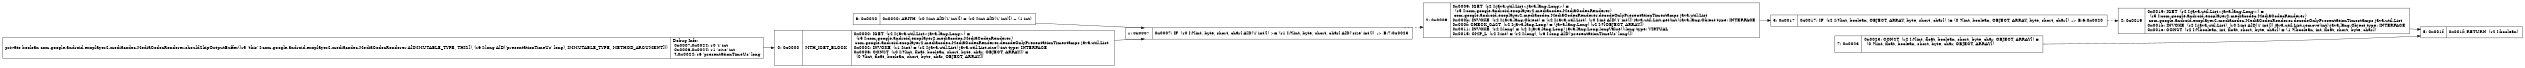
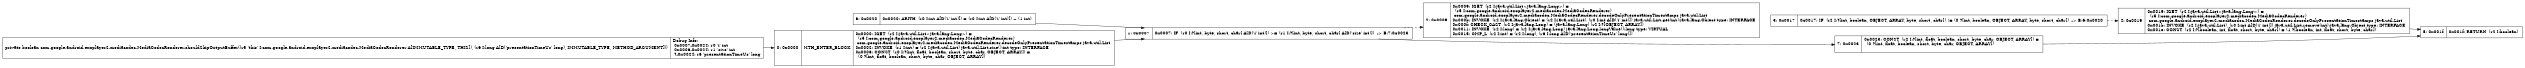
edge "2: 0x0009" -> "3: 0x0017": removed
edge "1: 0x0007" -> "7: 0x0023": added
node "0: 0x0000": text "MTH_IGET_BLOCK" -> "MTH_ENTER_BLOCK"
